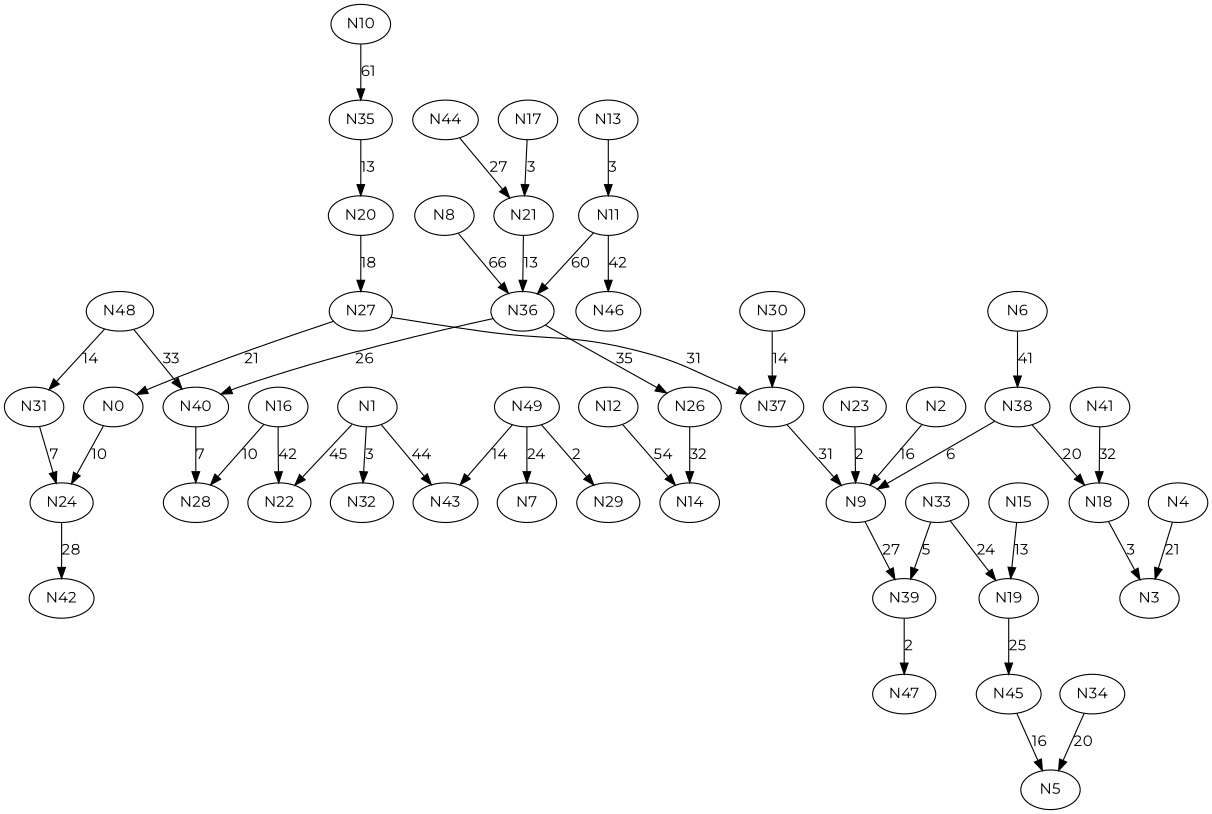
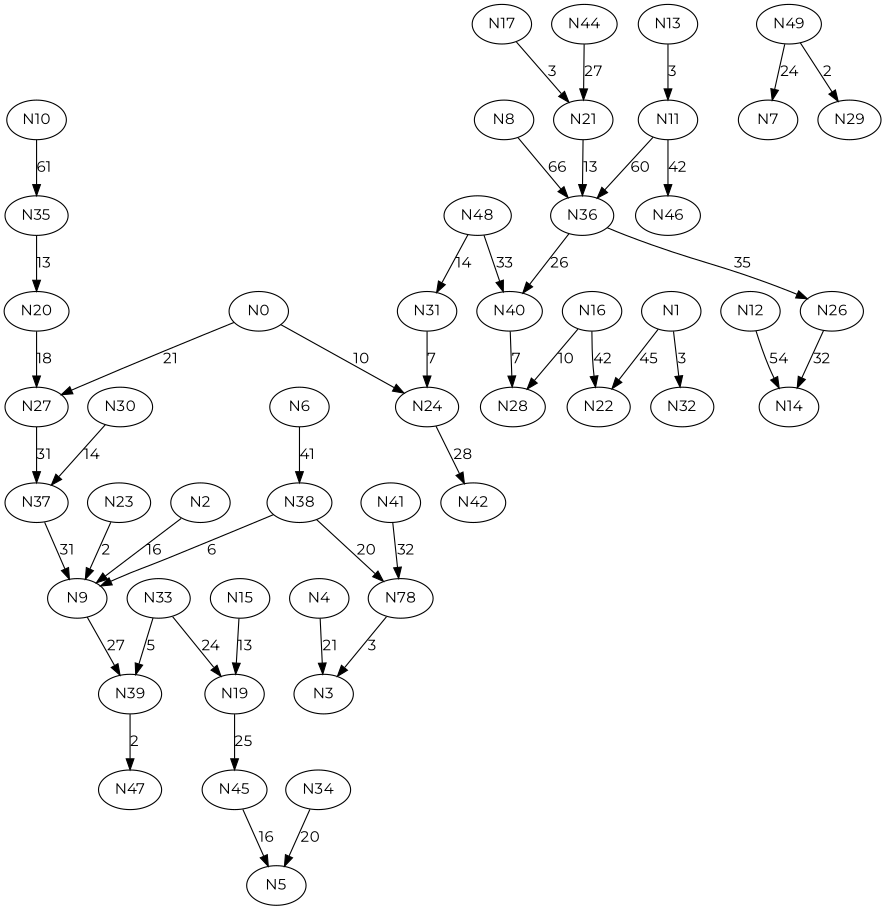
edge "N27" -> "N0": reversed
node "N43": removed
node "N18": label "N18" -> "N78"
